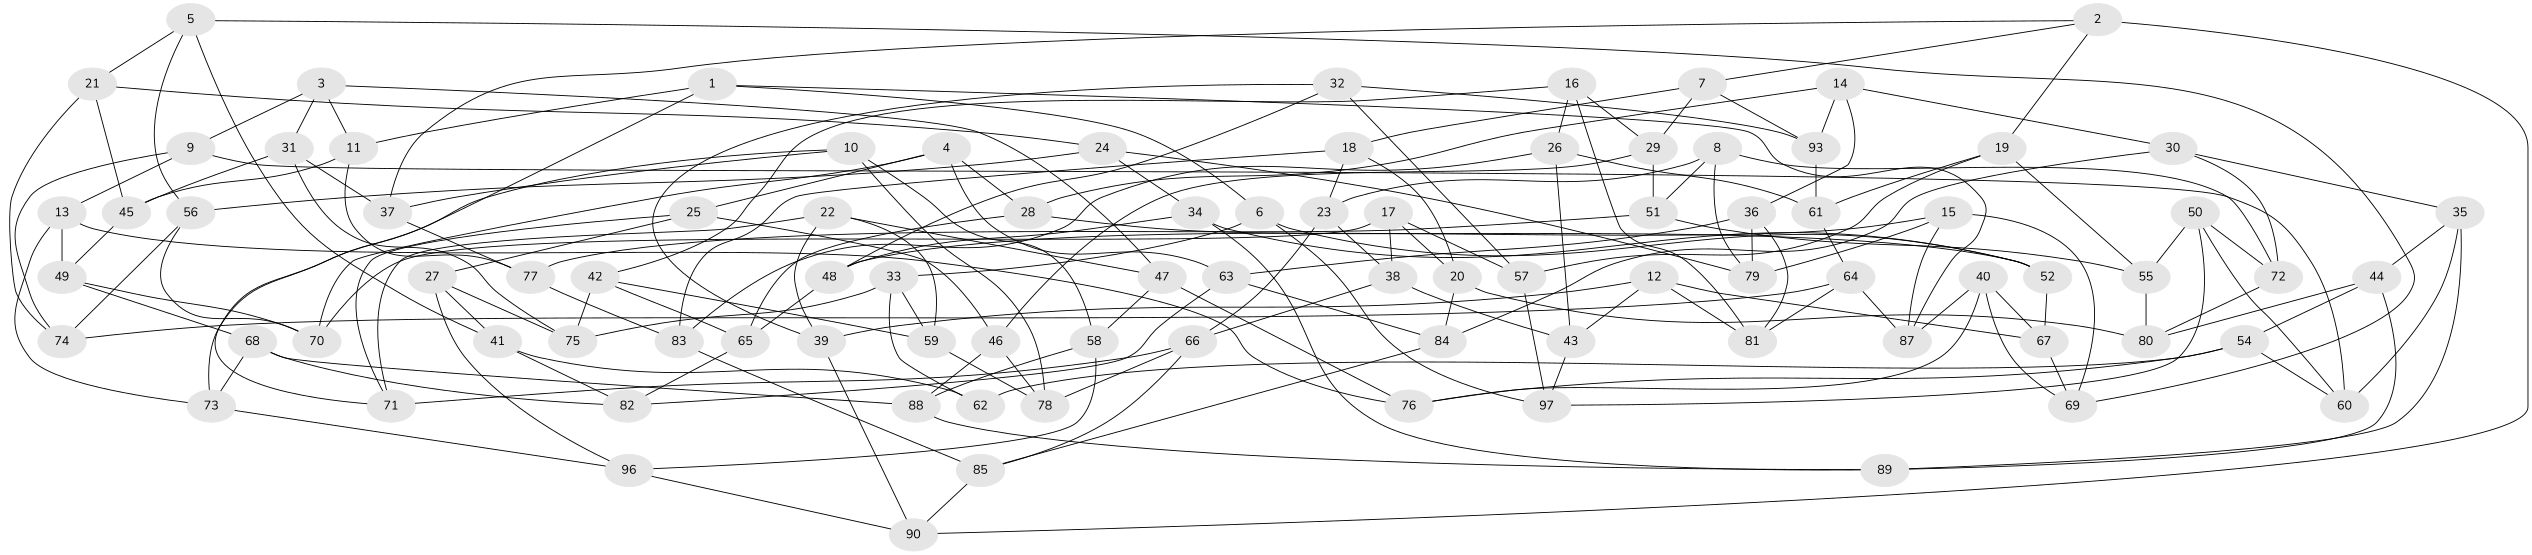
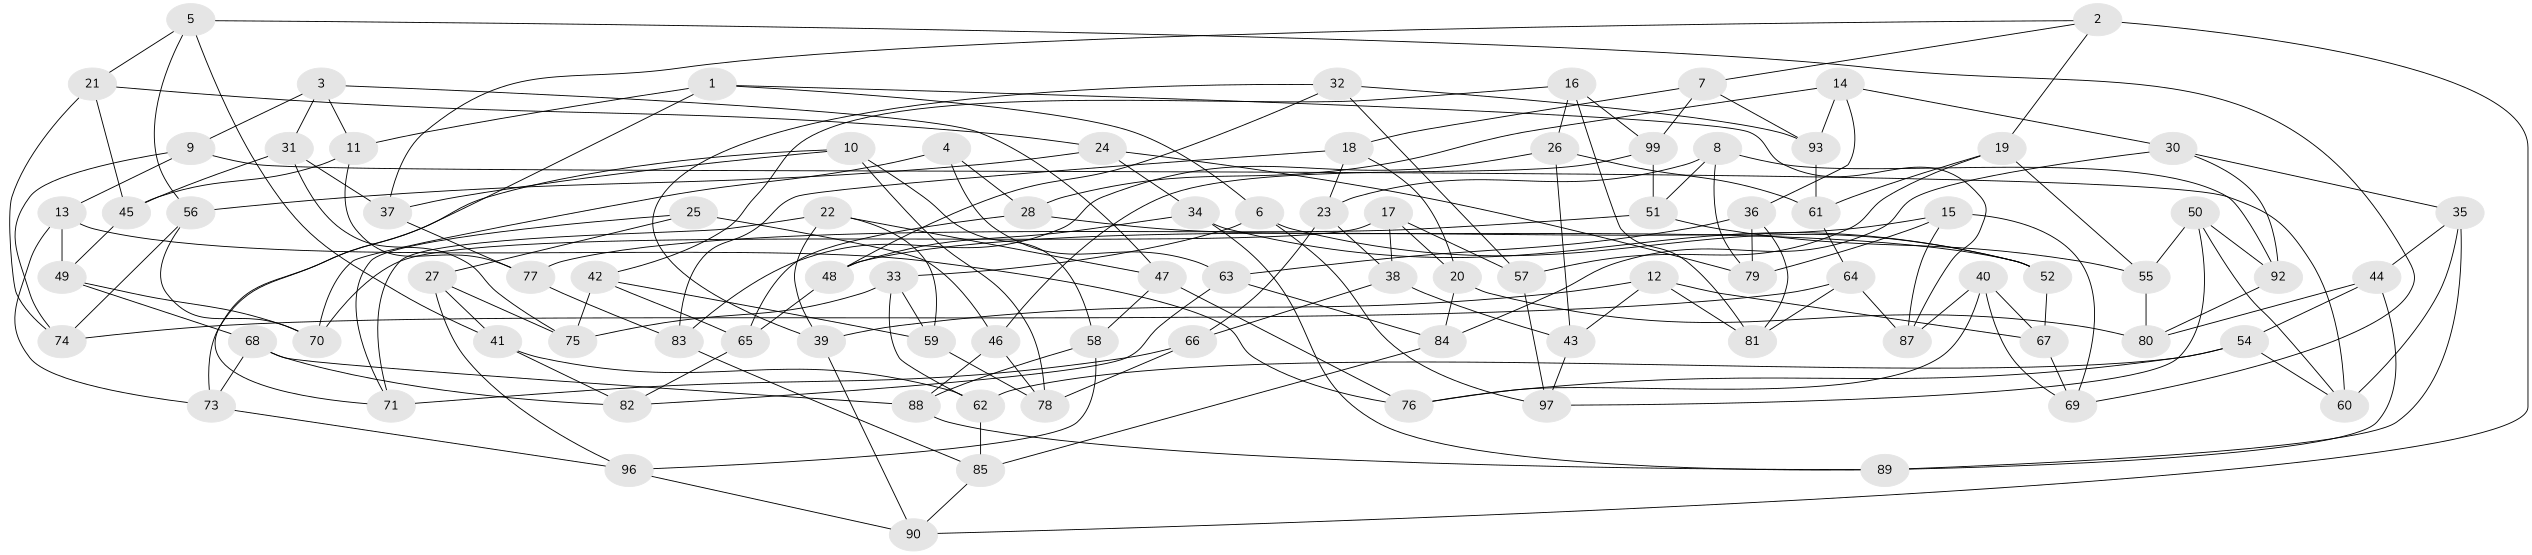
node "29": label "29" -> "99"
edge "4" -- "25": removed
node "72": label "72" -> "92"
edge "66" -- "85": now "62" -- "85"
